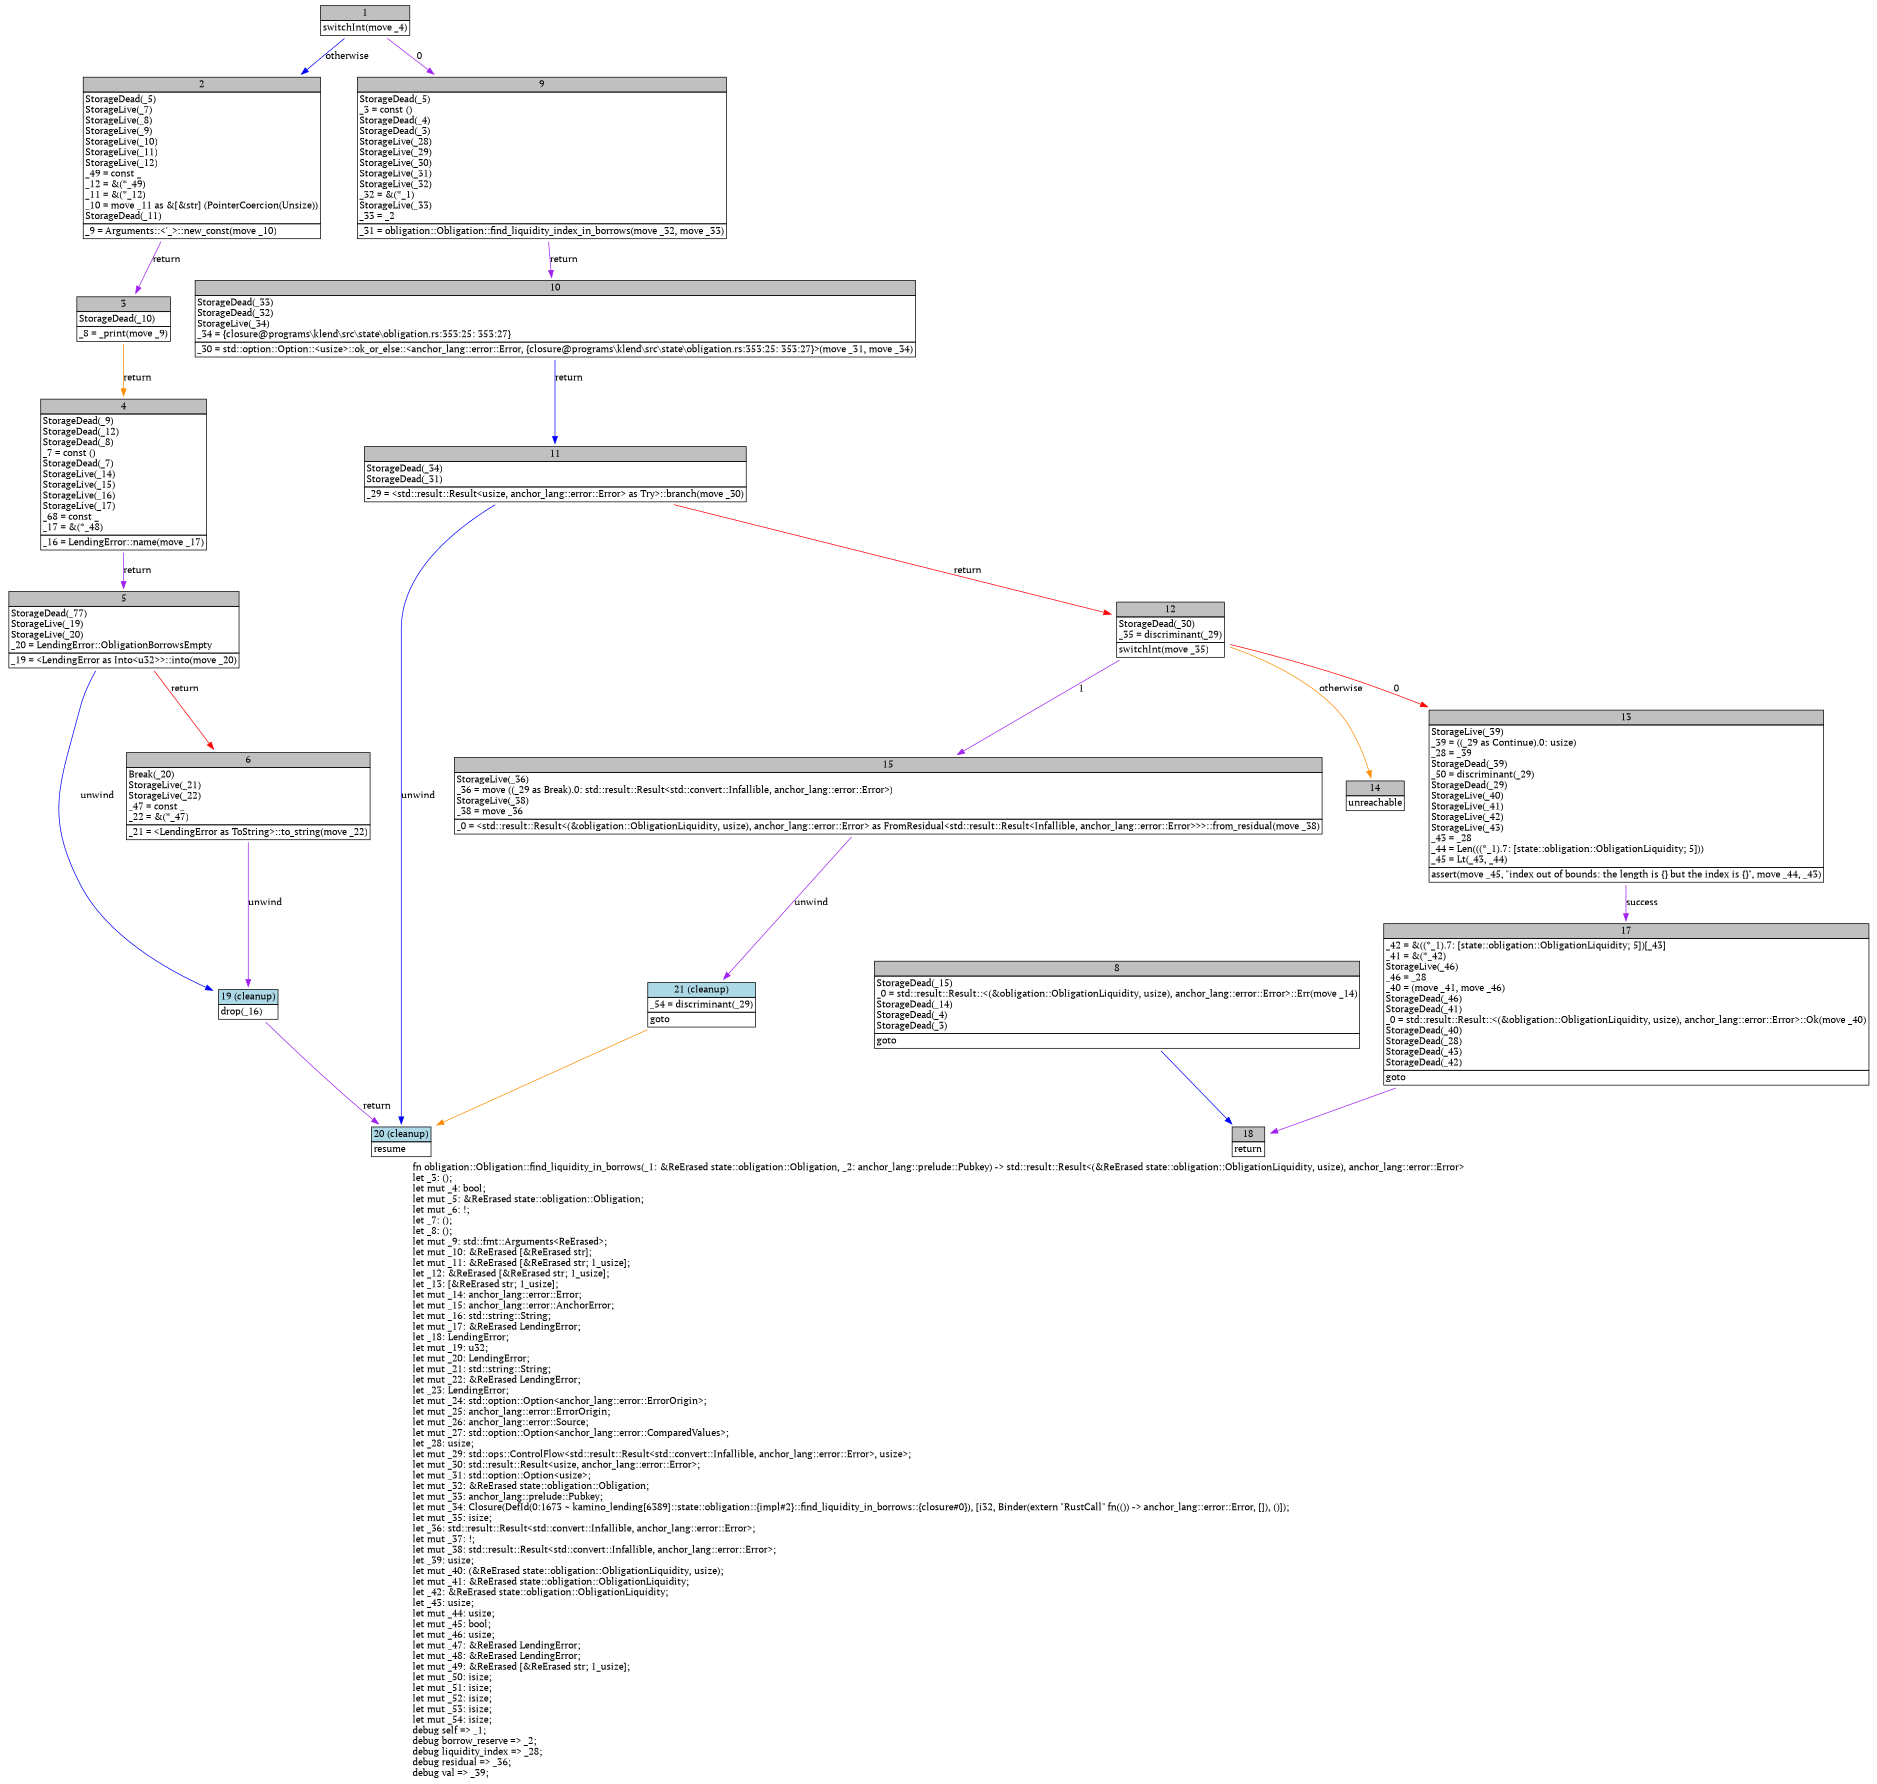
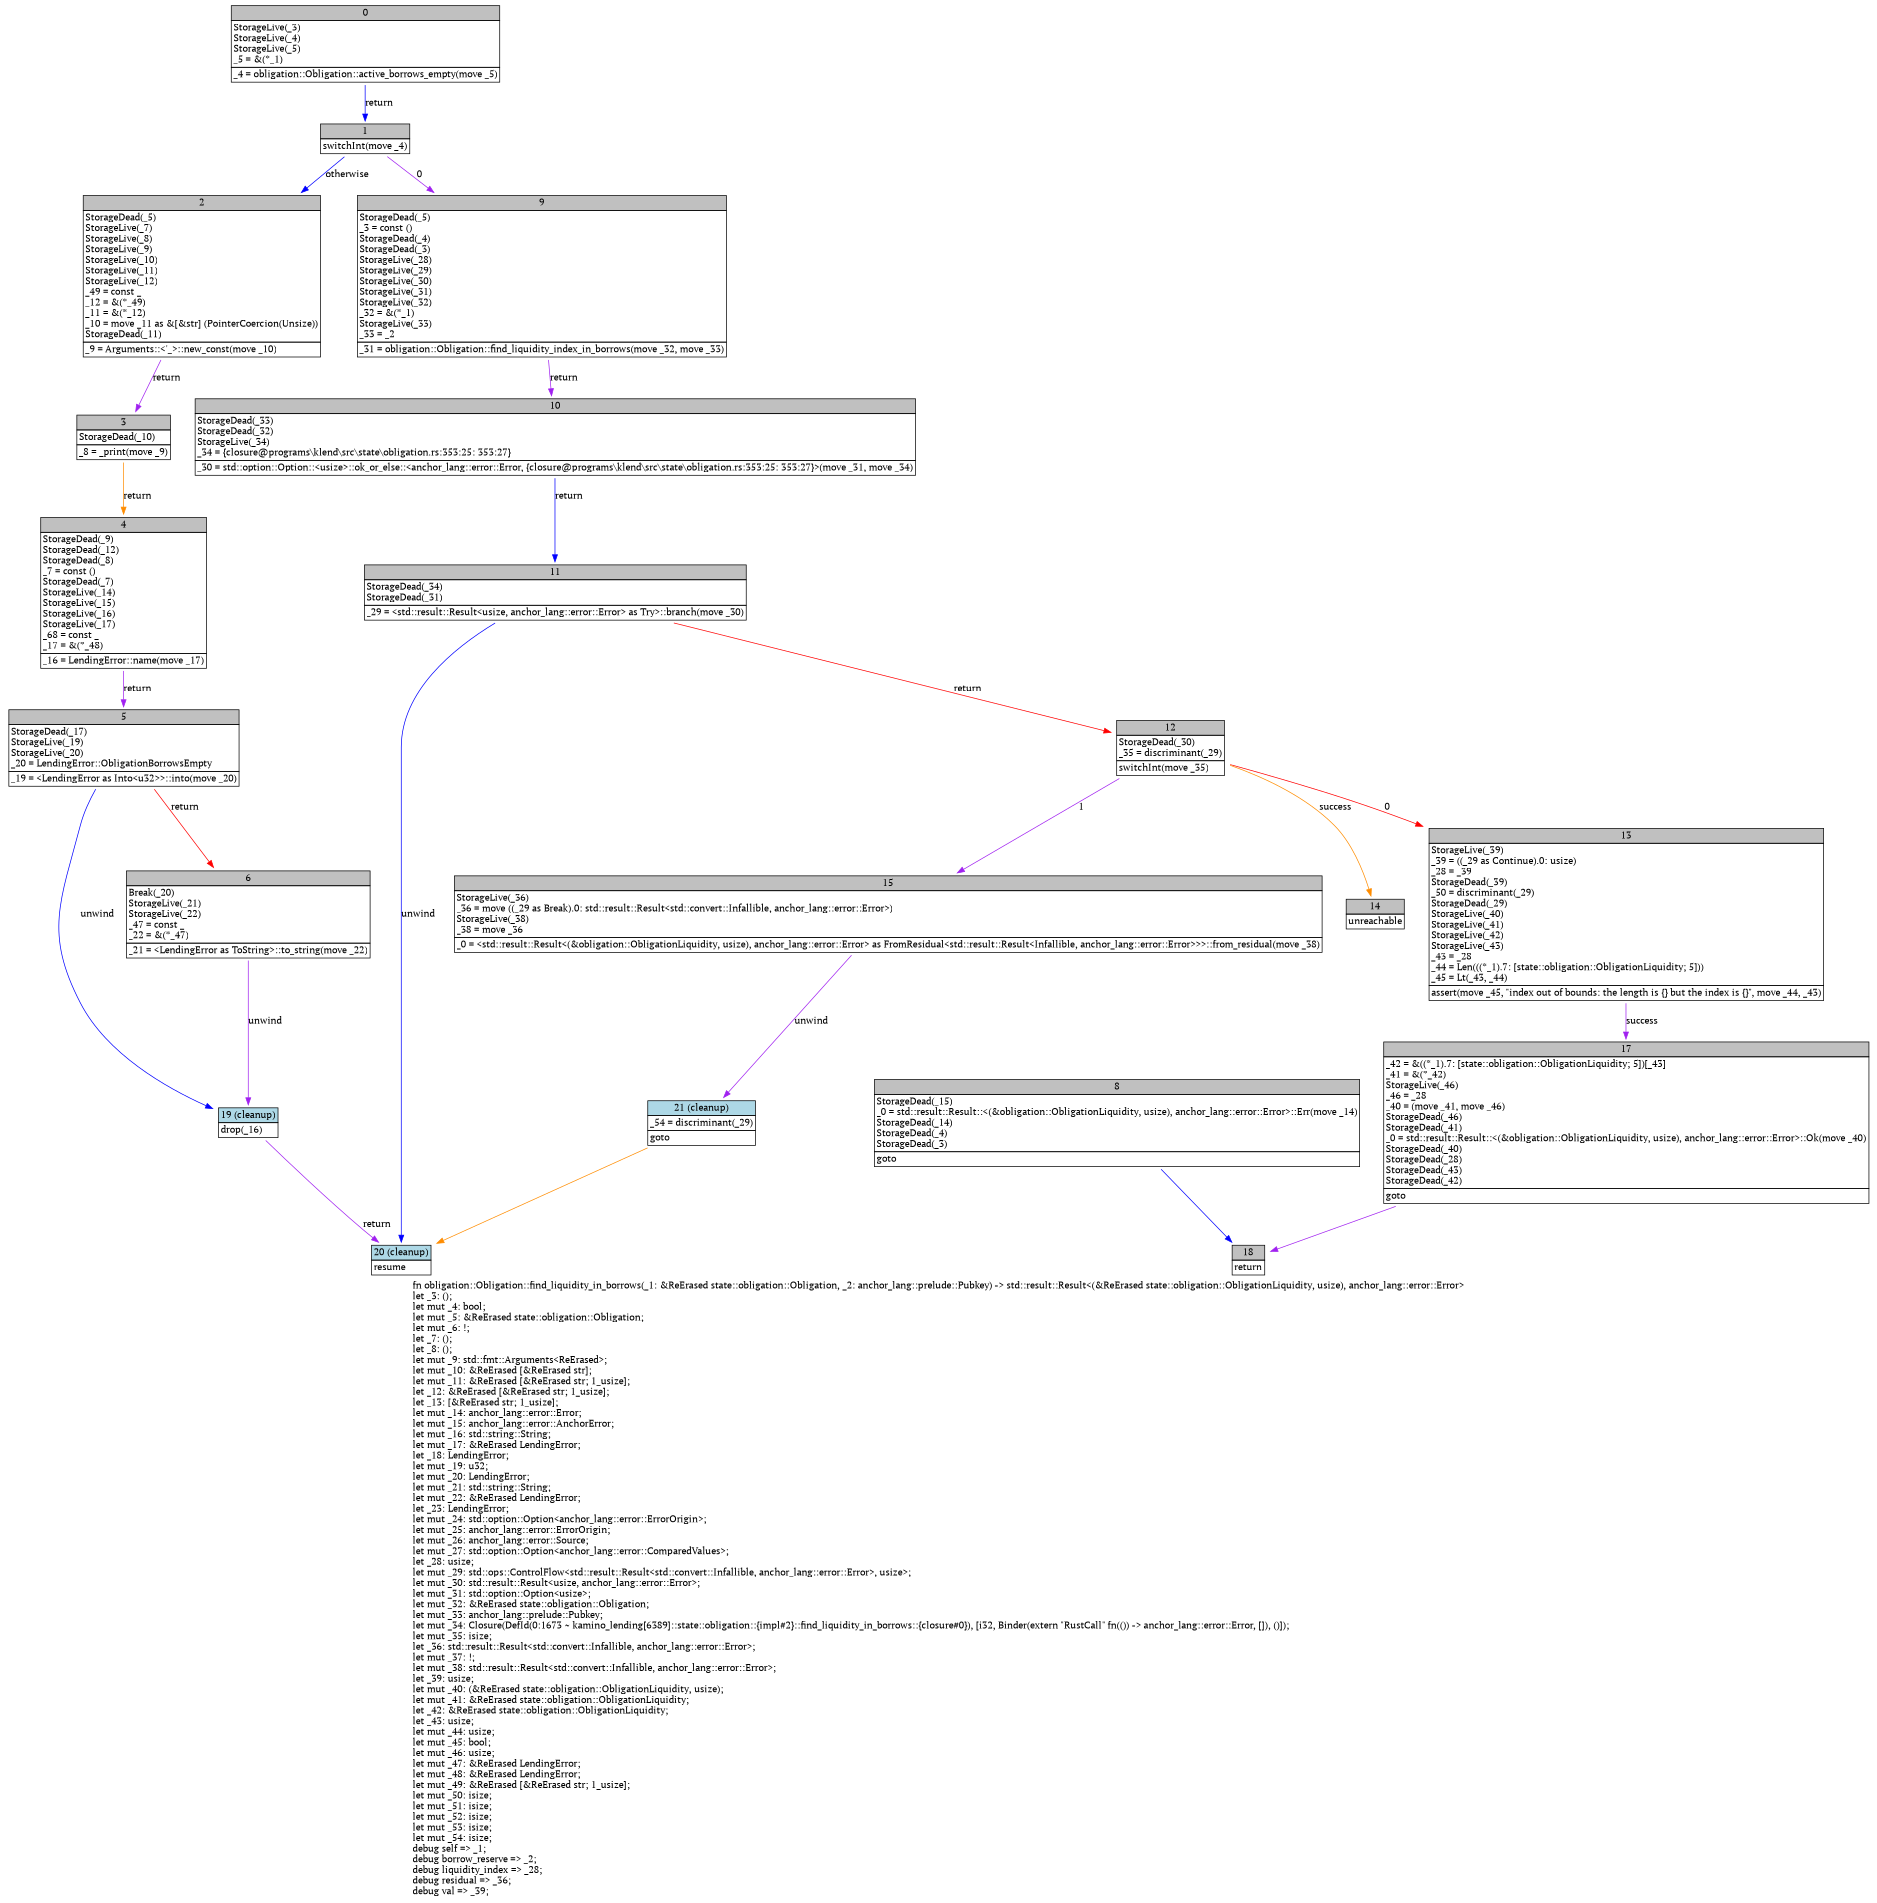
node "0": added
node "5": text "StorageDead(_77)" -> "StorageDead(_17)"
edge "12" -> "14": label "otherwise" -> "success"
